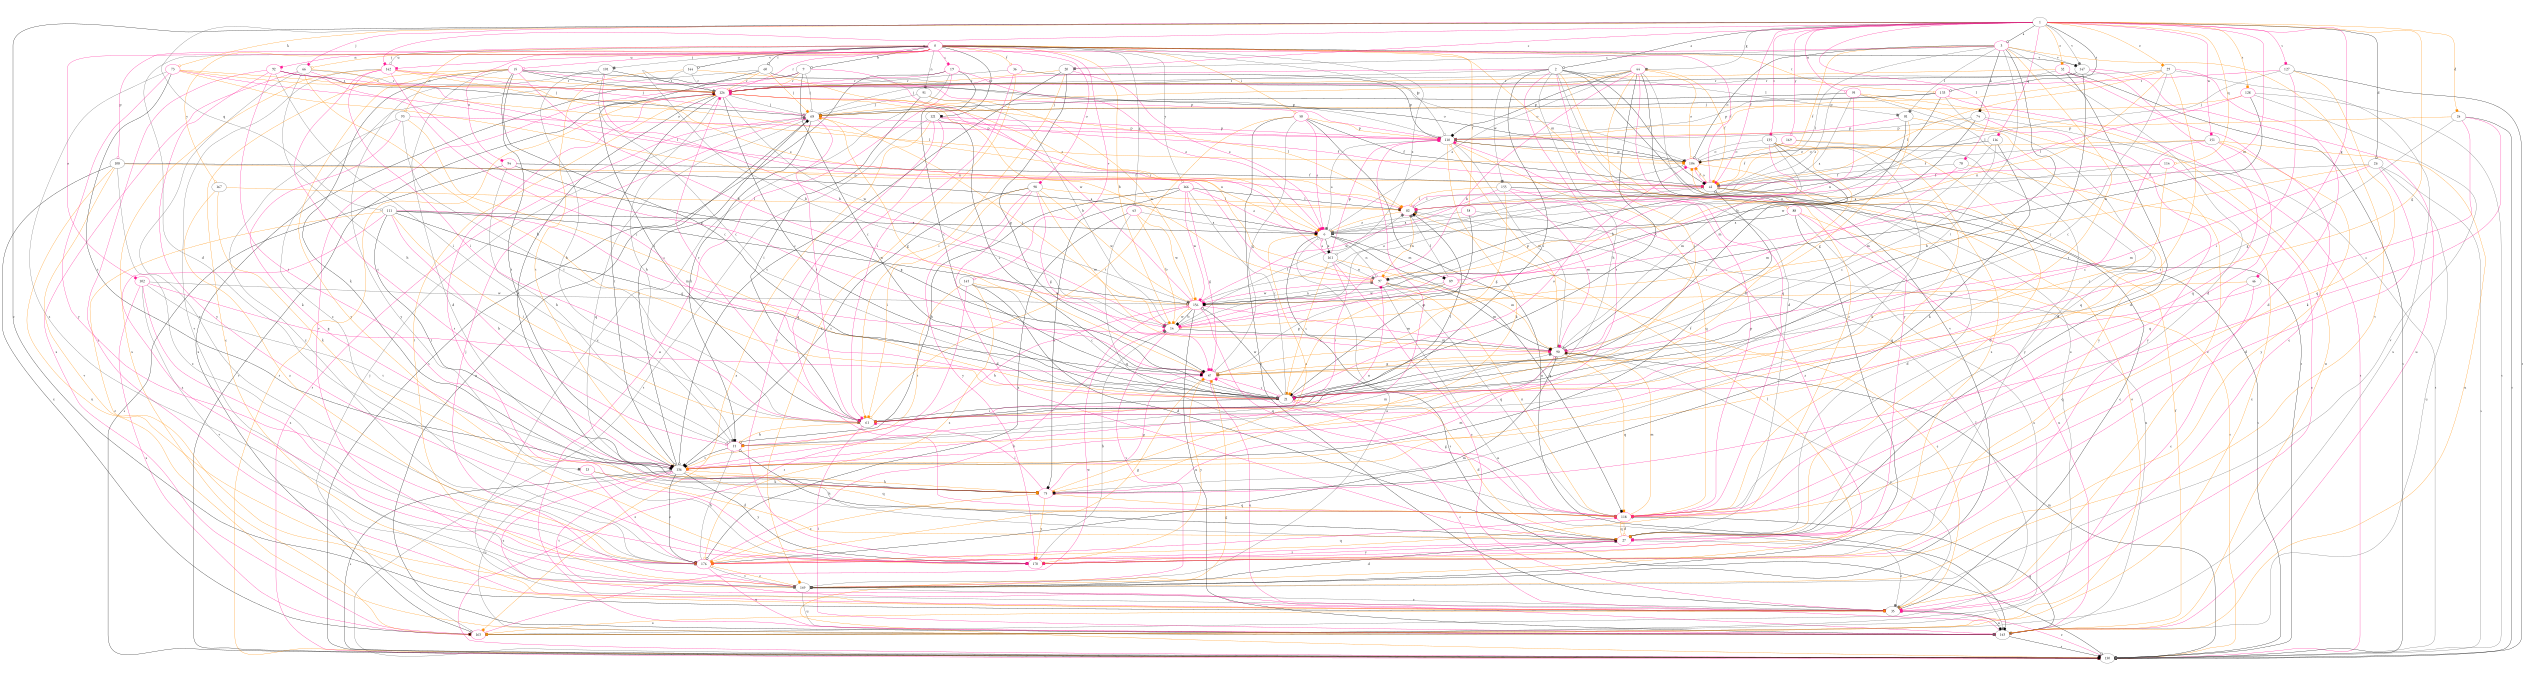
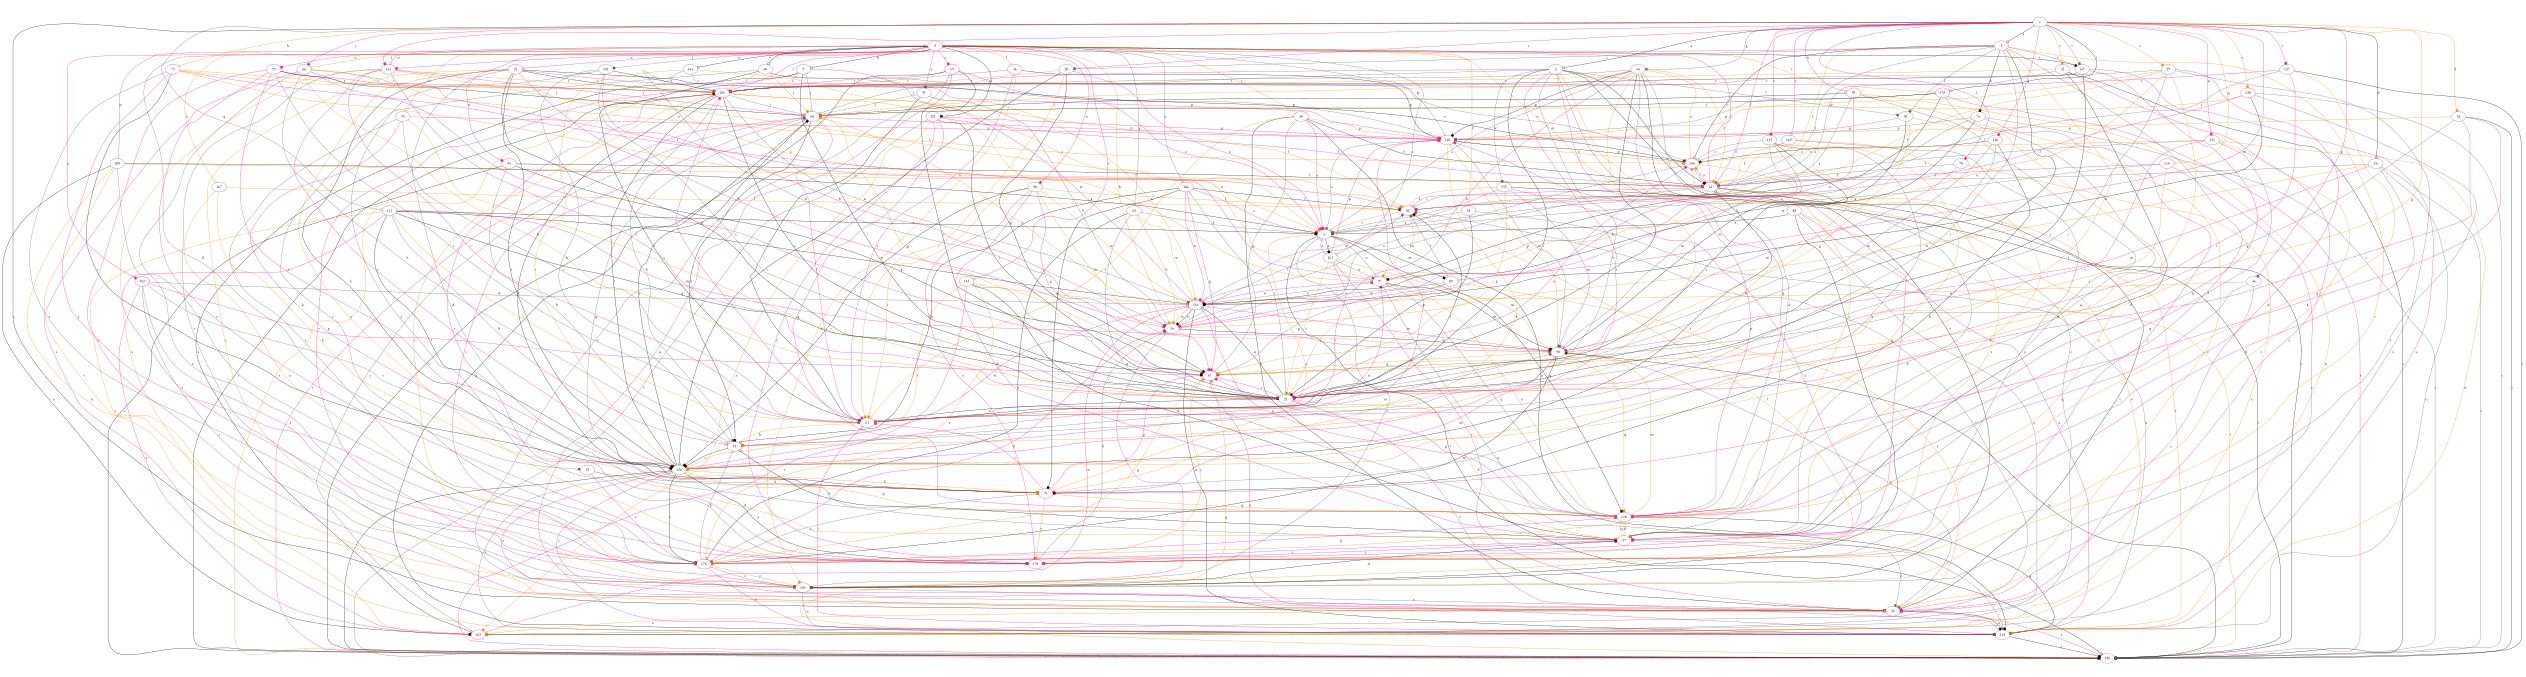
edge "161" -> "124": removed, label "r"
edge "110" -> "118": removed, label "q"
edge "75" -> "176": color darkorange -> gray40
